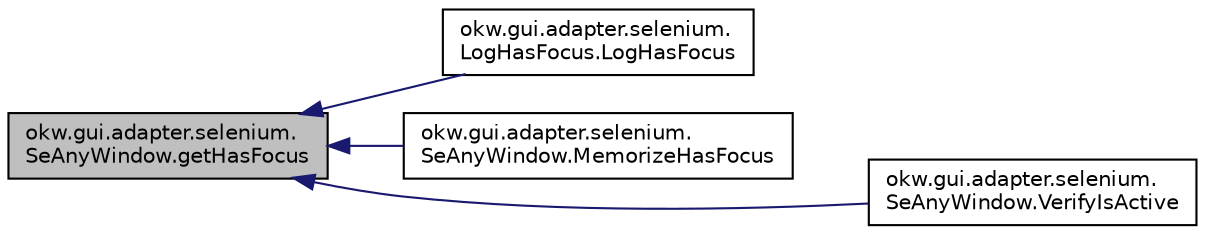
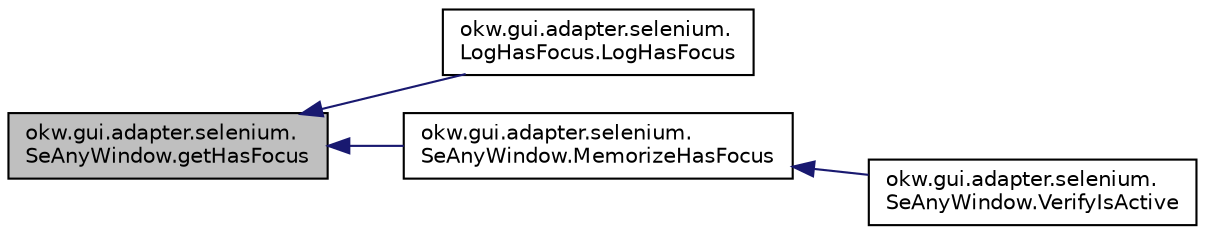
edge "okw.gui.adapter.selenium. SeAnyWindow.VerifyIsActive" -> "okw.gui.adapter.selenium. SeAnyWindow.getHasFocus": now "okw.gui.adapter.selenium. SeAnyWindow.VerifyIsActive" -> "okw.gui.adapter.selenium. SeAnyWindow.MemorizeHasFocus"
